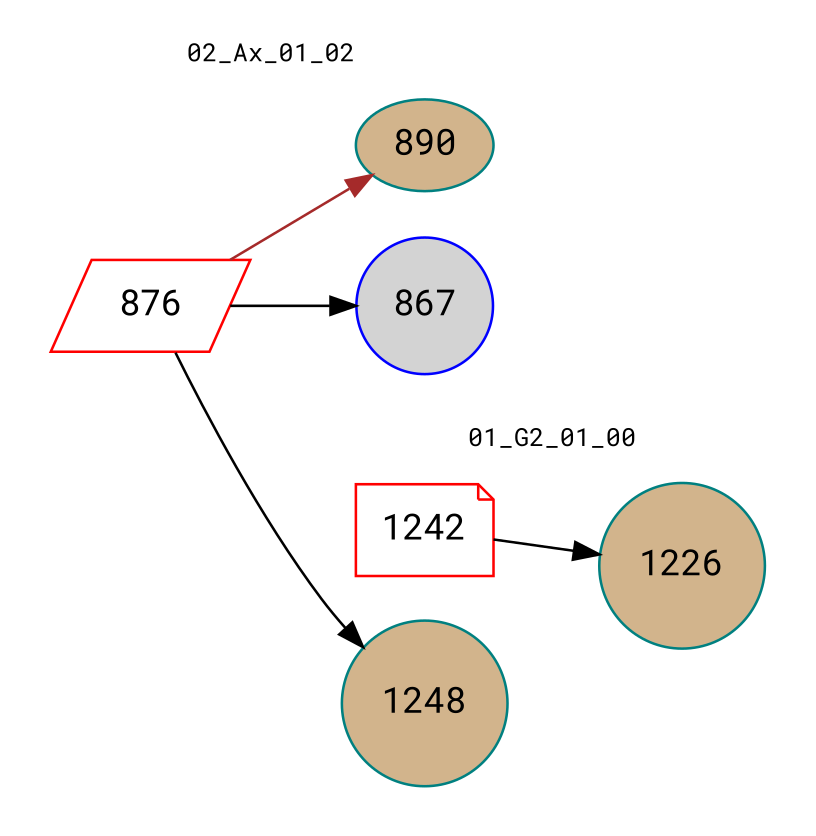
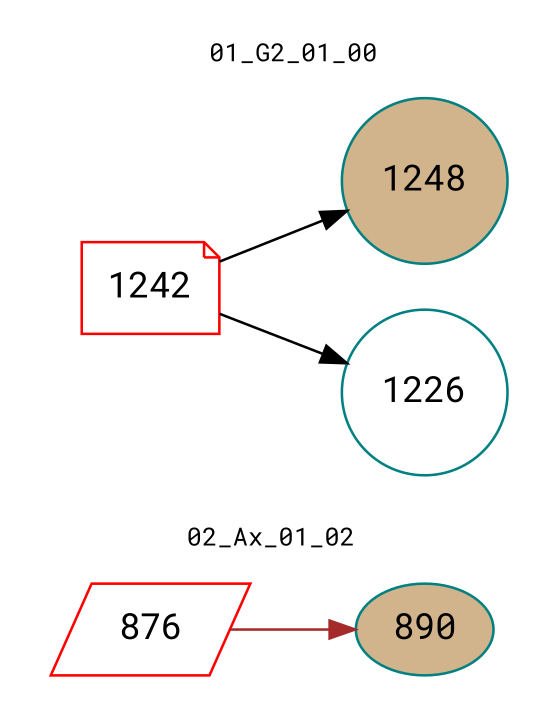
node "867": removed
edge "876" -> "1248": now "1242" -> "1248"
node "1226": fillcolor tan -> white
